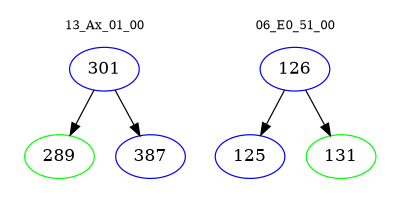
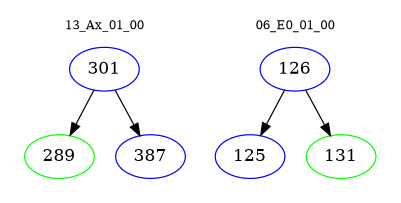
cluster "06_E0_51_00": label "06_E0_51_00" -> "06_E0_01_00"
